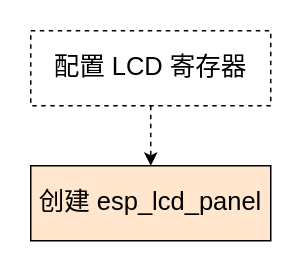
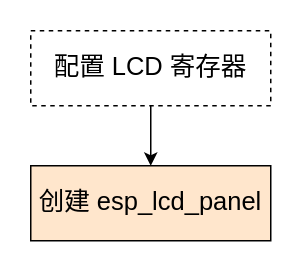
edge "配置 LCD 寄存器" -> "创建 esp_lcd_panel": style dashed -> solid
